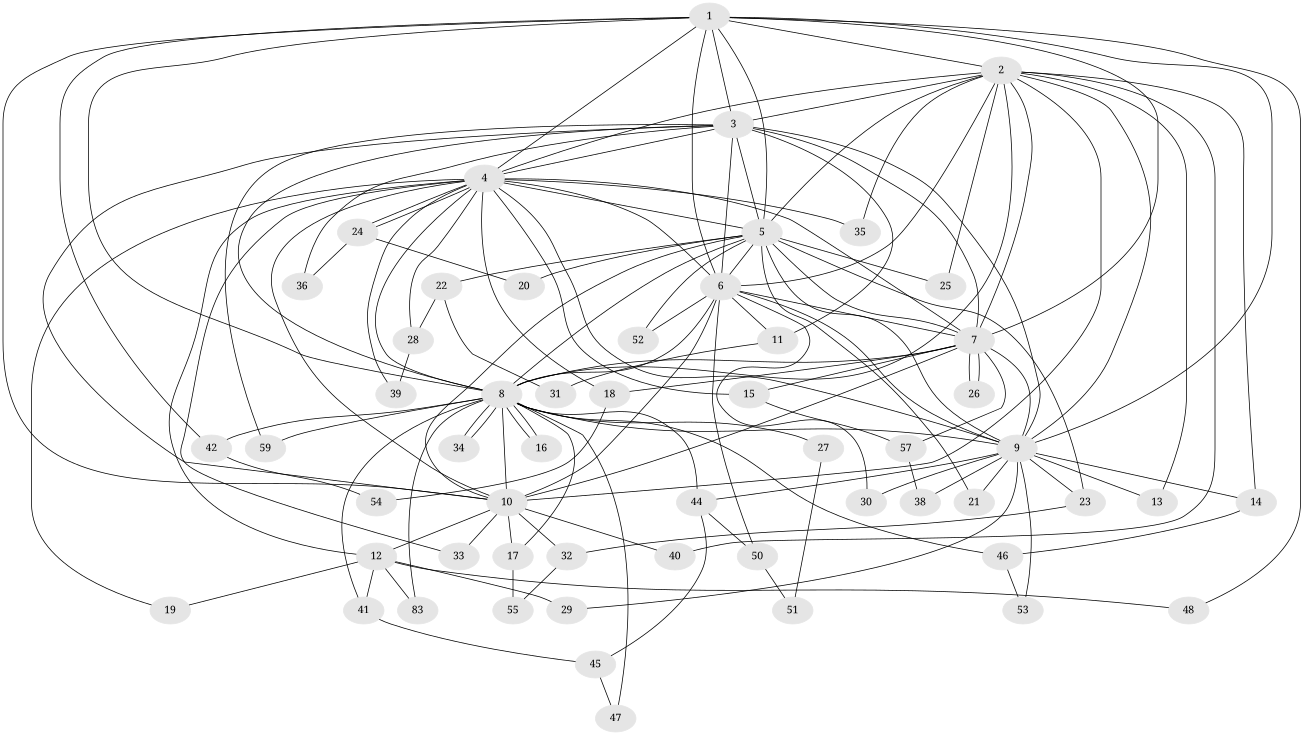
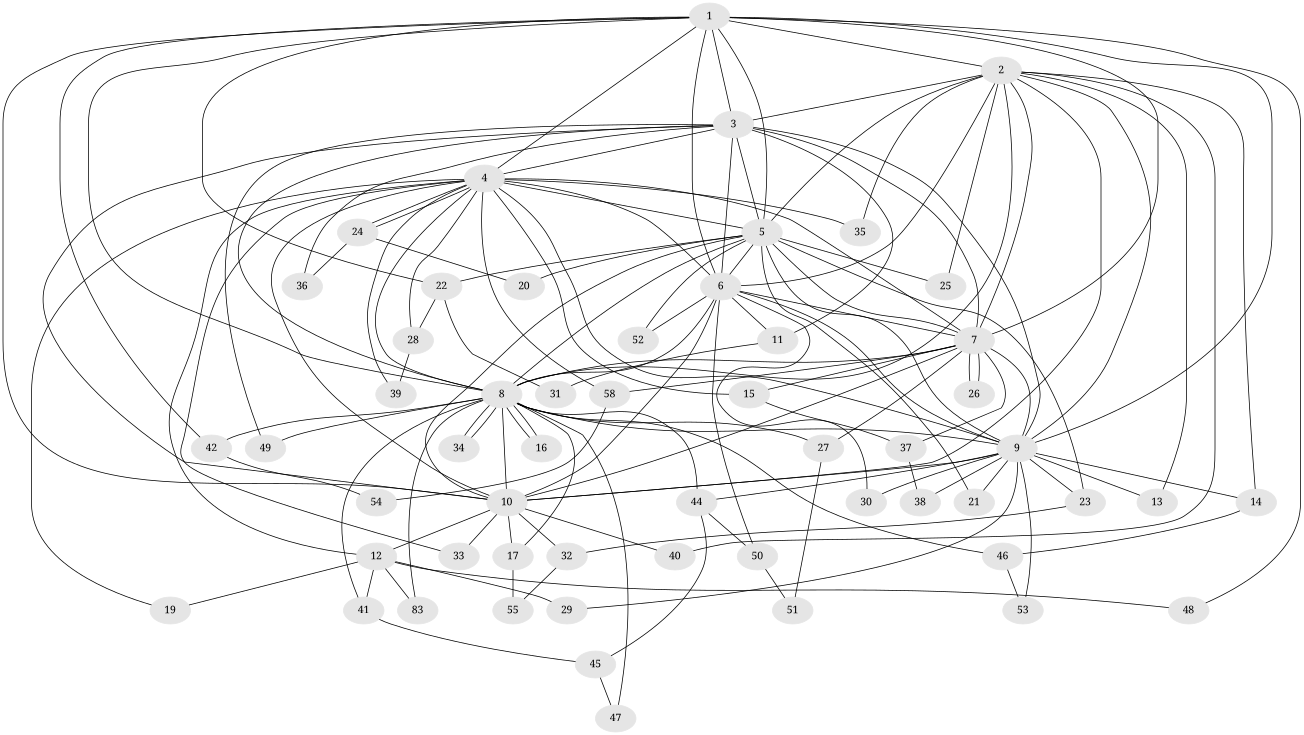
edge "1" -- "22": added
edge "2" -- "4": removed
node "18": label "18" -> "58"
edge "7" -- "27": added
node "59": label "59" -> "49"
node "57": label "57" -> "37"
edge "9" -- "10": added
